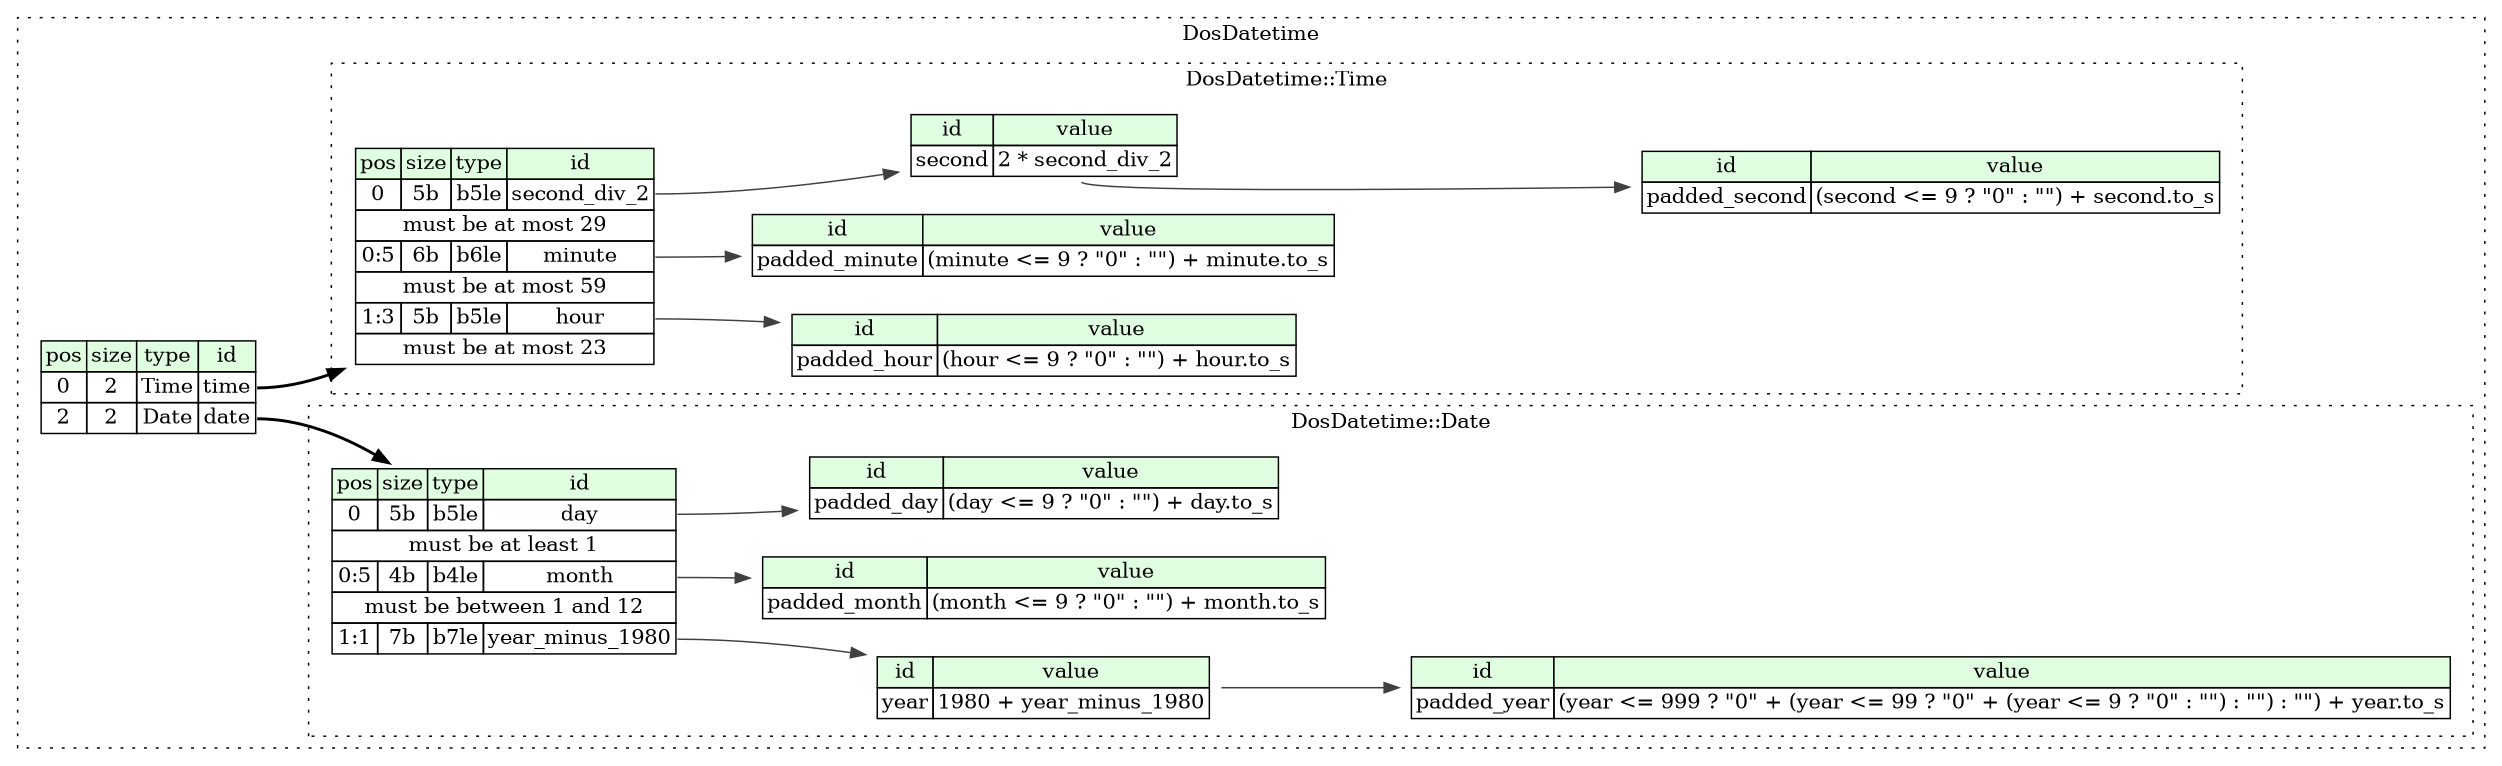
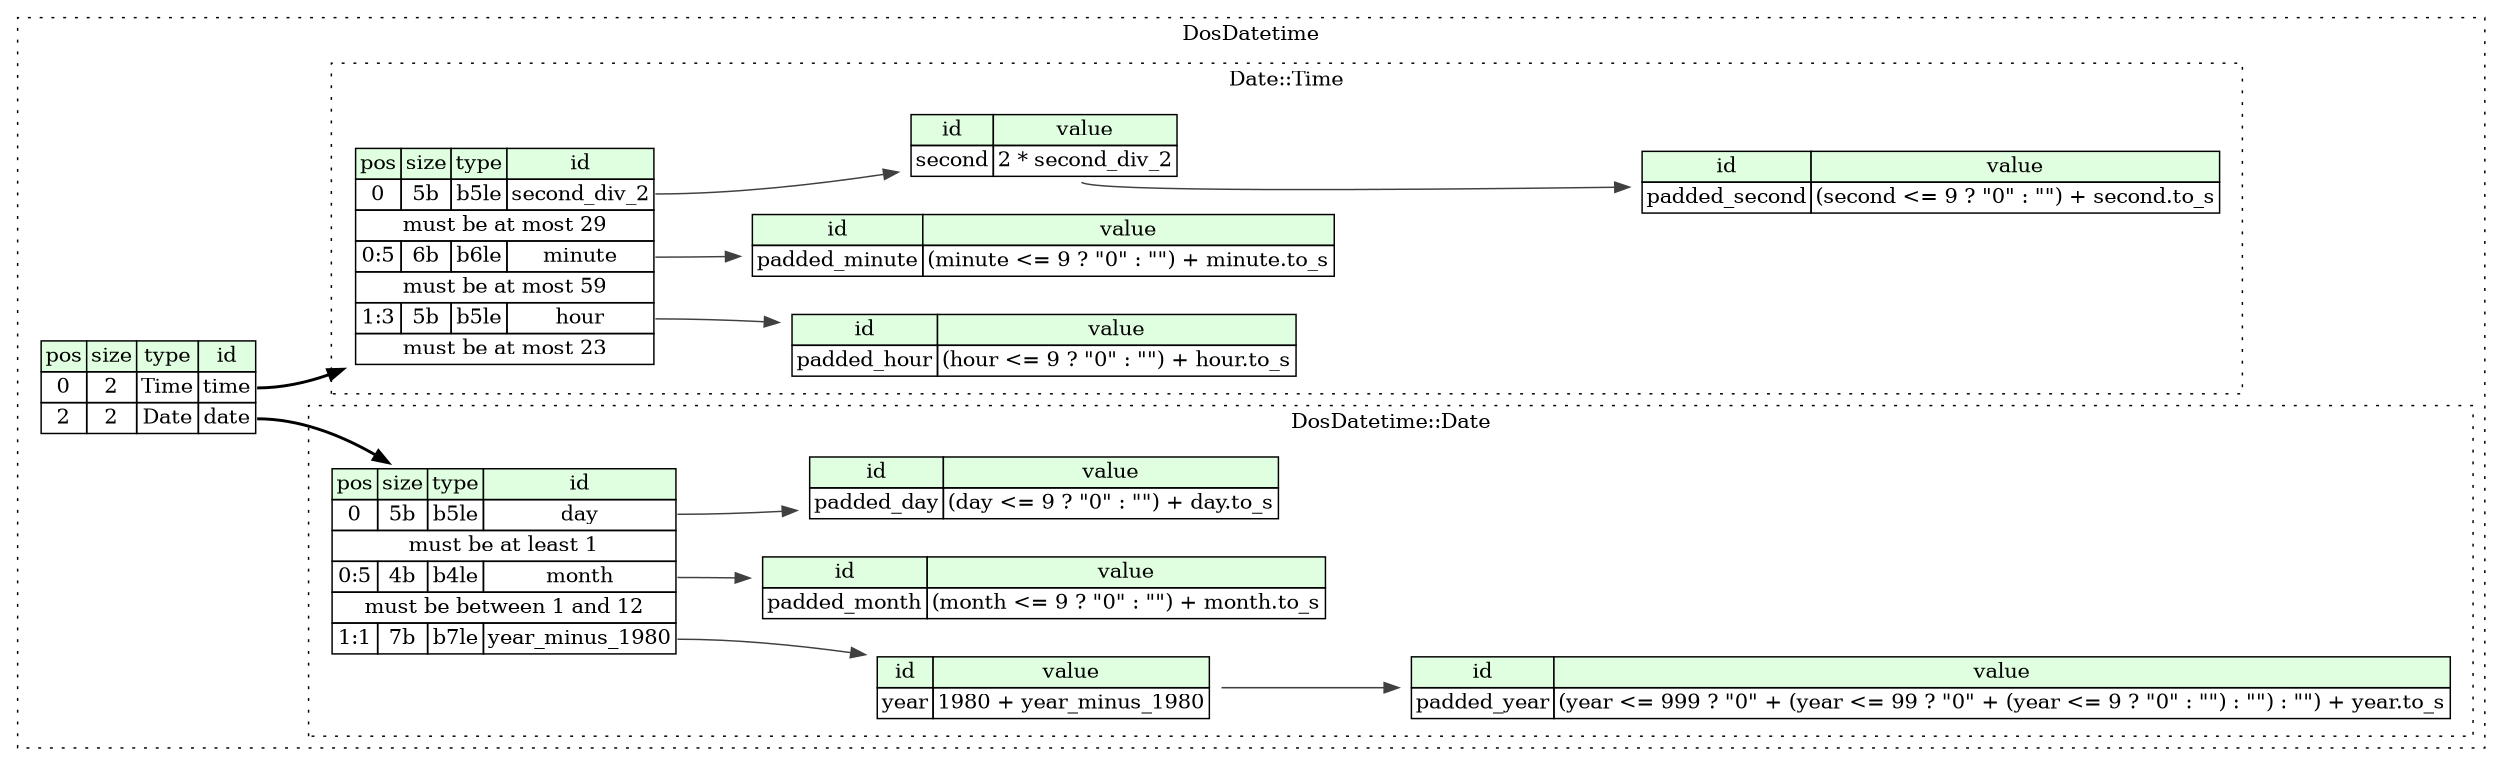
cluster "DosDatetime::Time": label "DosDatetime::Time" -> "Date::Time"
